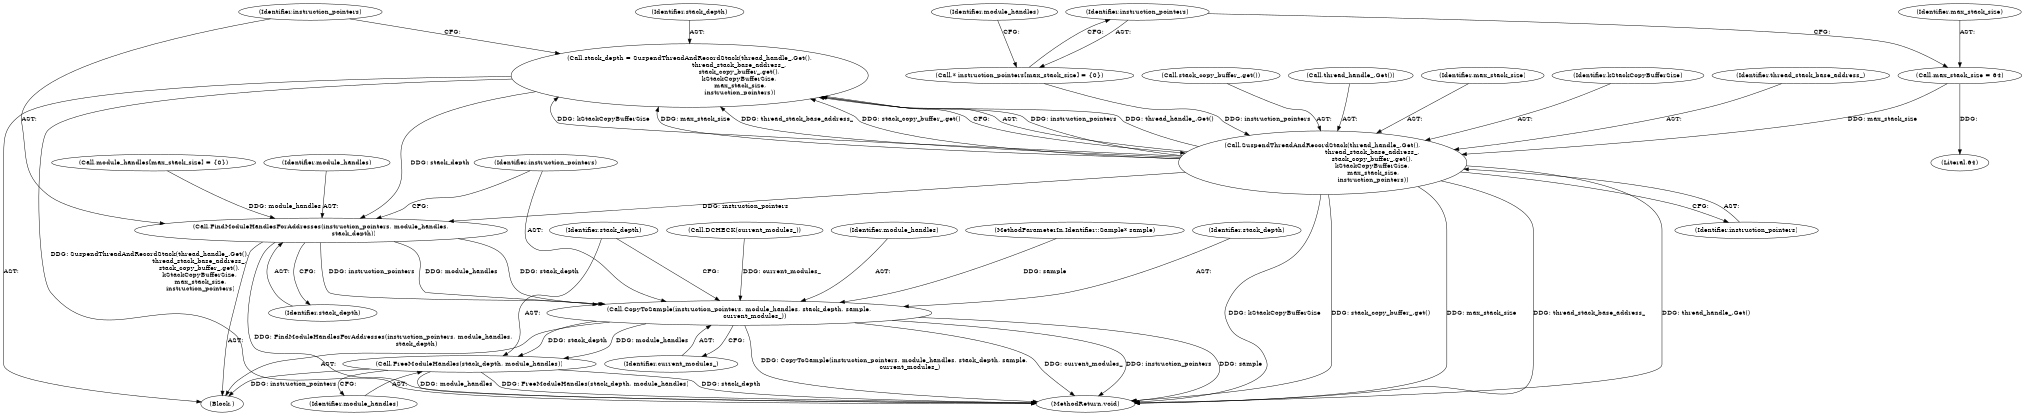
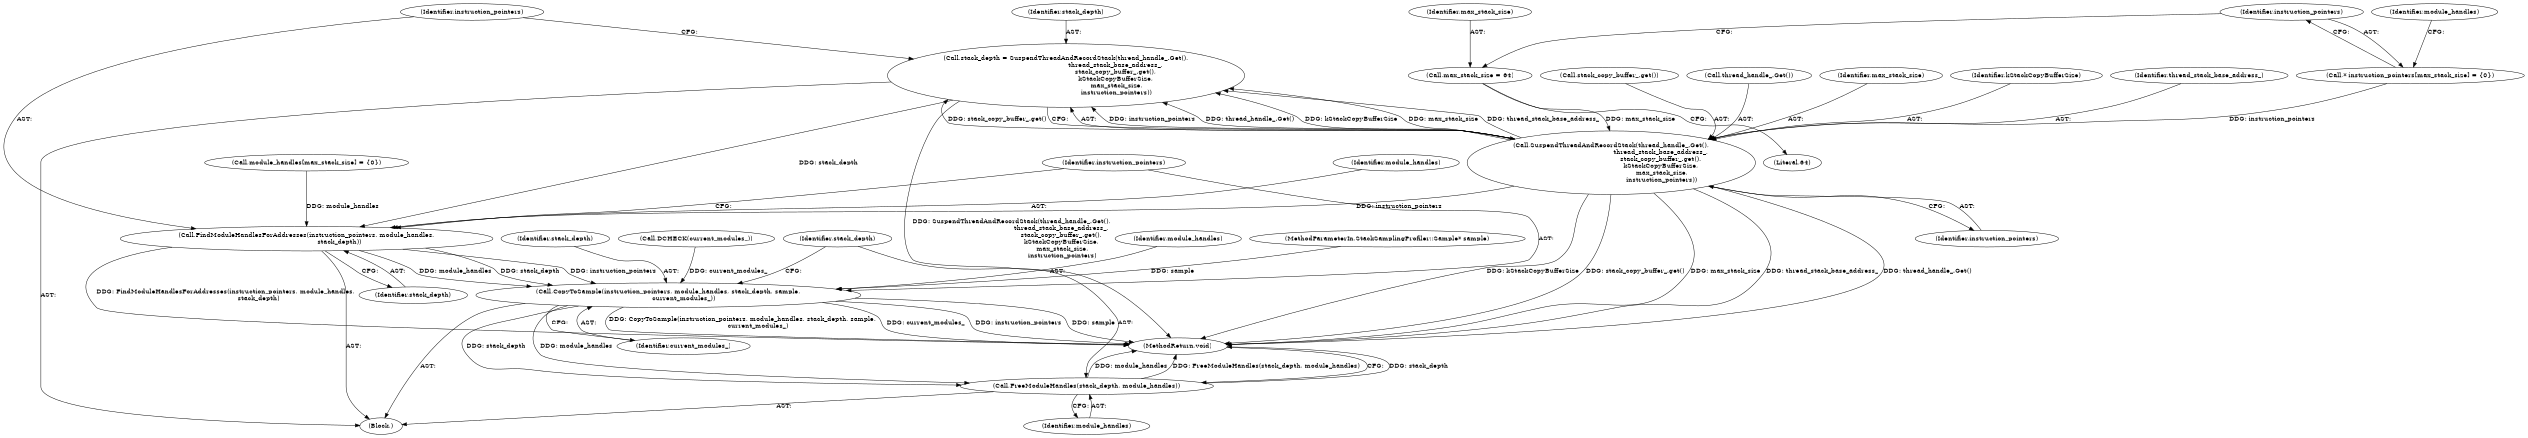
edge "(Call,max_stack_size = 64)" -> "(Literal,64)": label "DDG: " -> "CFG: "
node "(MethodParameterIn,Identifier::Sample* sample)": label "(MethodParameterIn,Identifier::Sample* sample)" -> "(MethodParameterIn,StackSamplingProfiler::Sample* sample)"
edge "(MethodReturn,void)" -> "(Call,FreeModuleHandles(stack_depth, module_handles))": added, label "CFG:"
edge "(Call,FreeModuleHandles(stack_depth, module_handles))" -> "(Block,)": label "DDG: instruction_pointers" -> "AST: "
